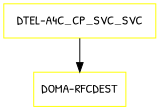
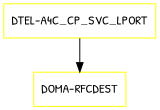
node "DTEL-A4C_CP_SVC_SVC": label "DTEL-A4C_CP_SVC_SVC" -> "DTEL-A4C_CP_SVC_LPORT"
